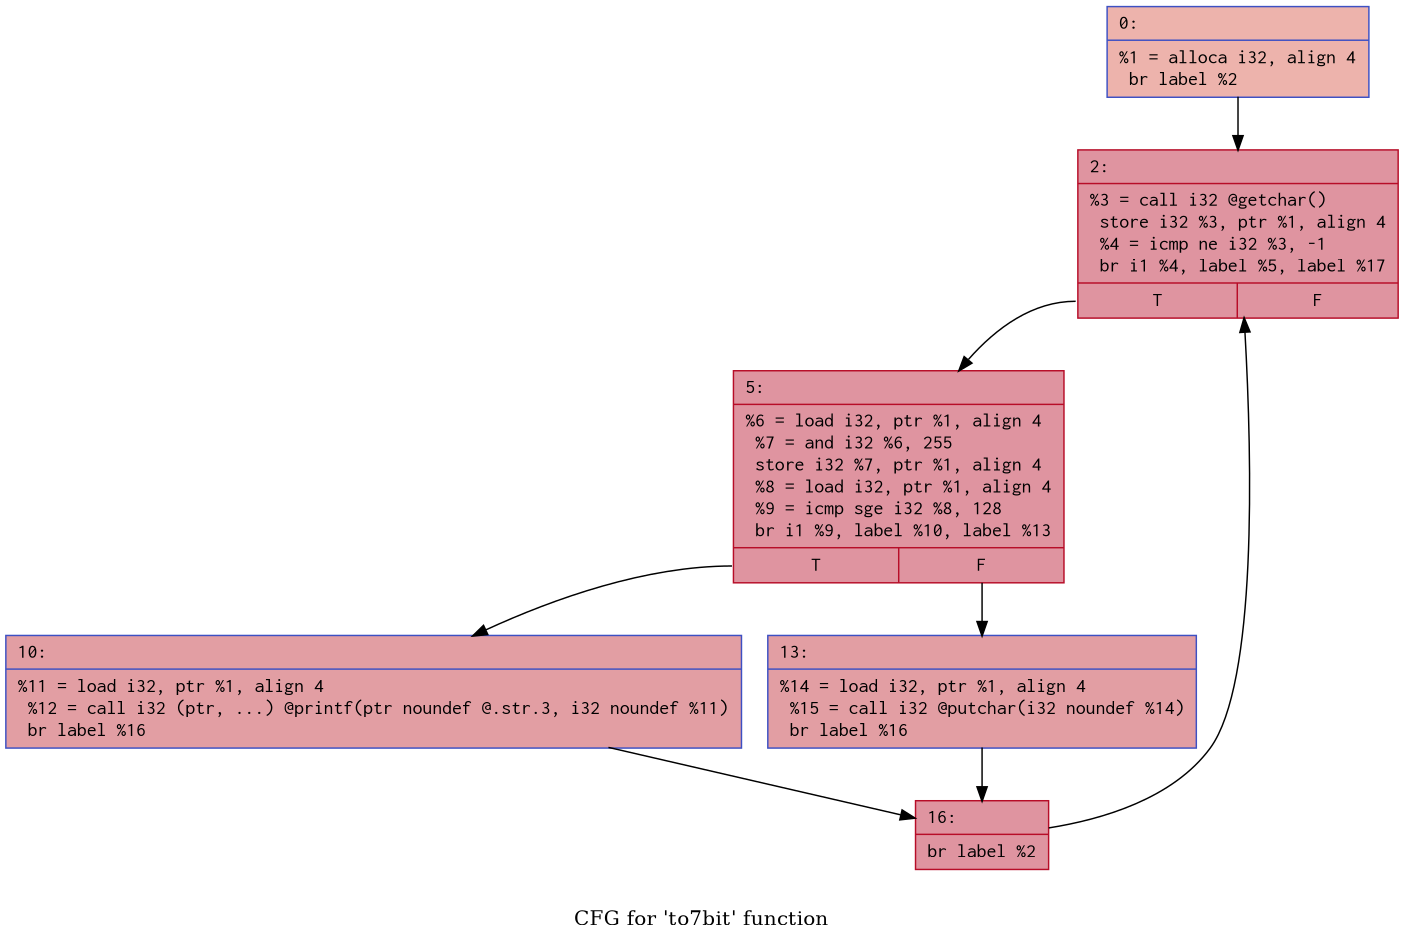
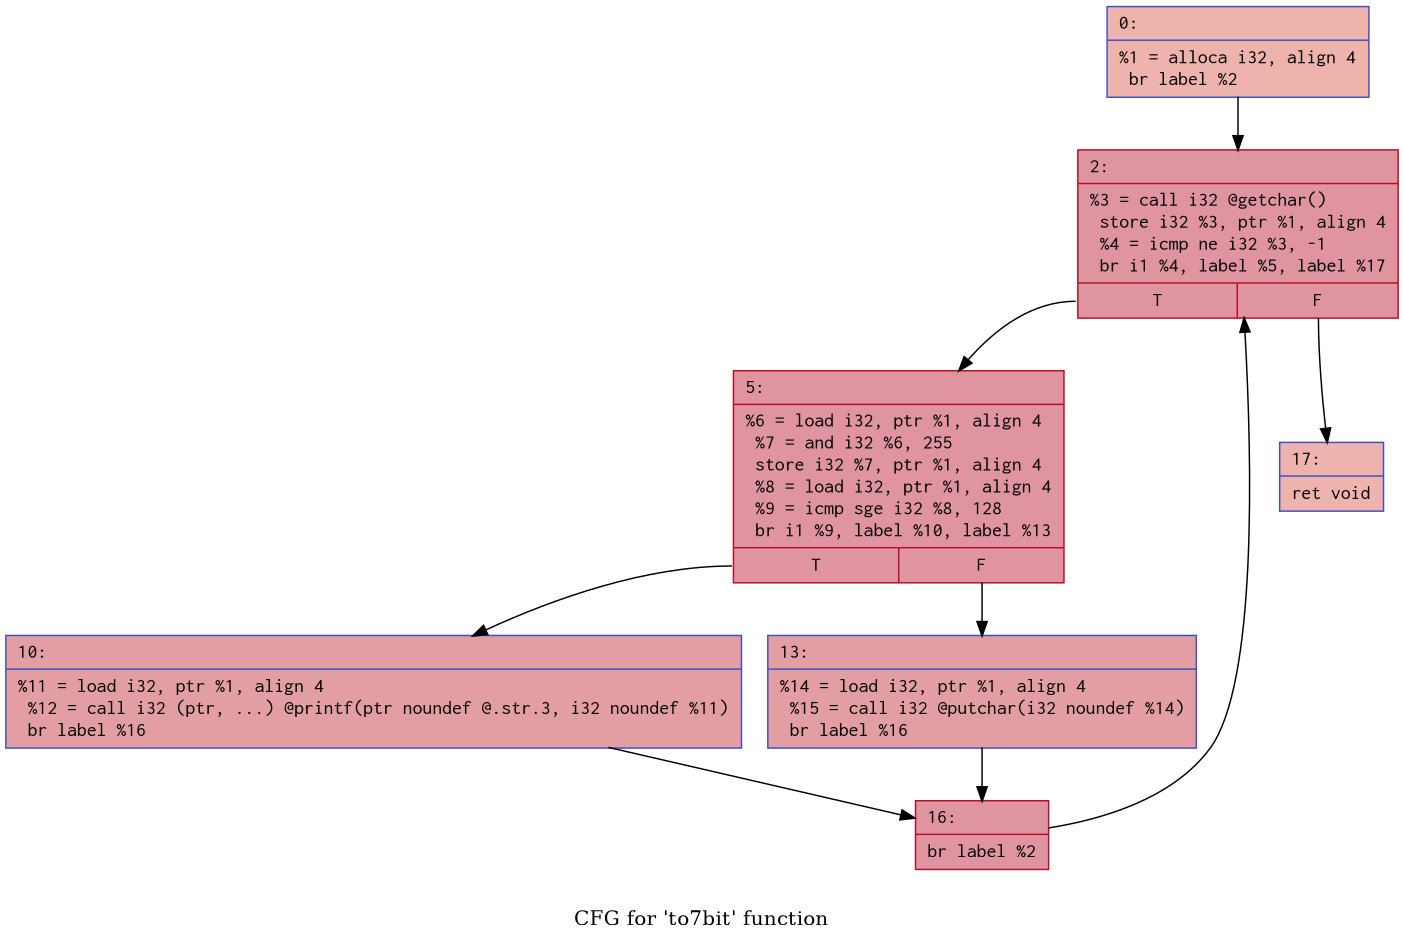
node "17:": added
